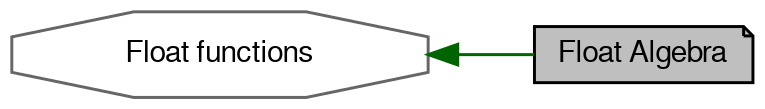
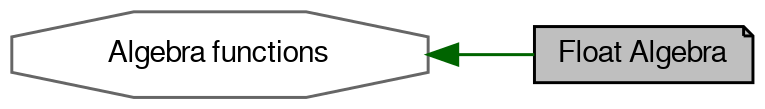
node "Float functions": label "Float functions" -> "Algebra functions"
